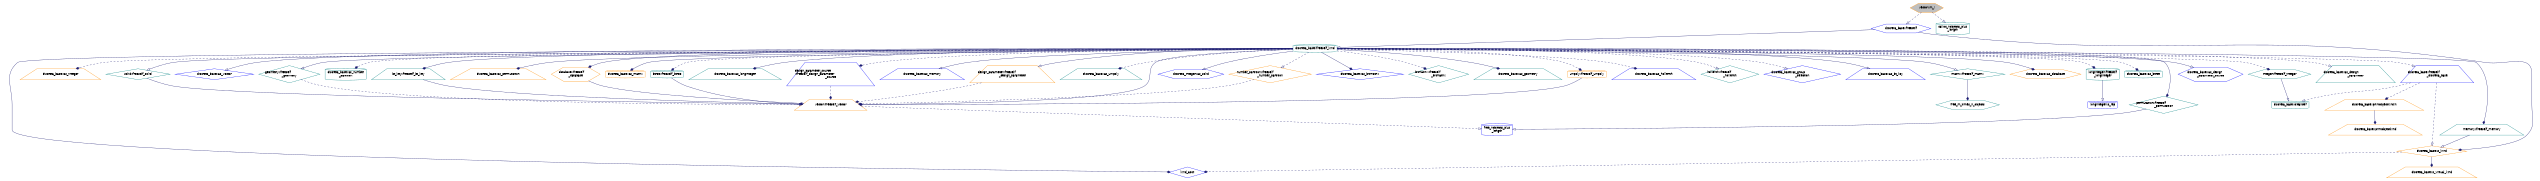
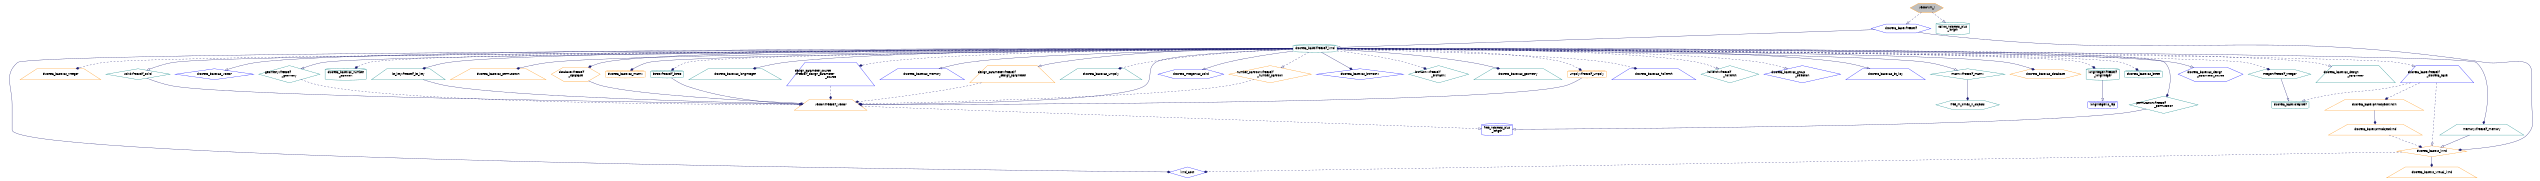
edge "discreta_base::printobjectkind" -> "discreta_base::s_kind": added
